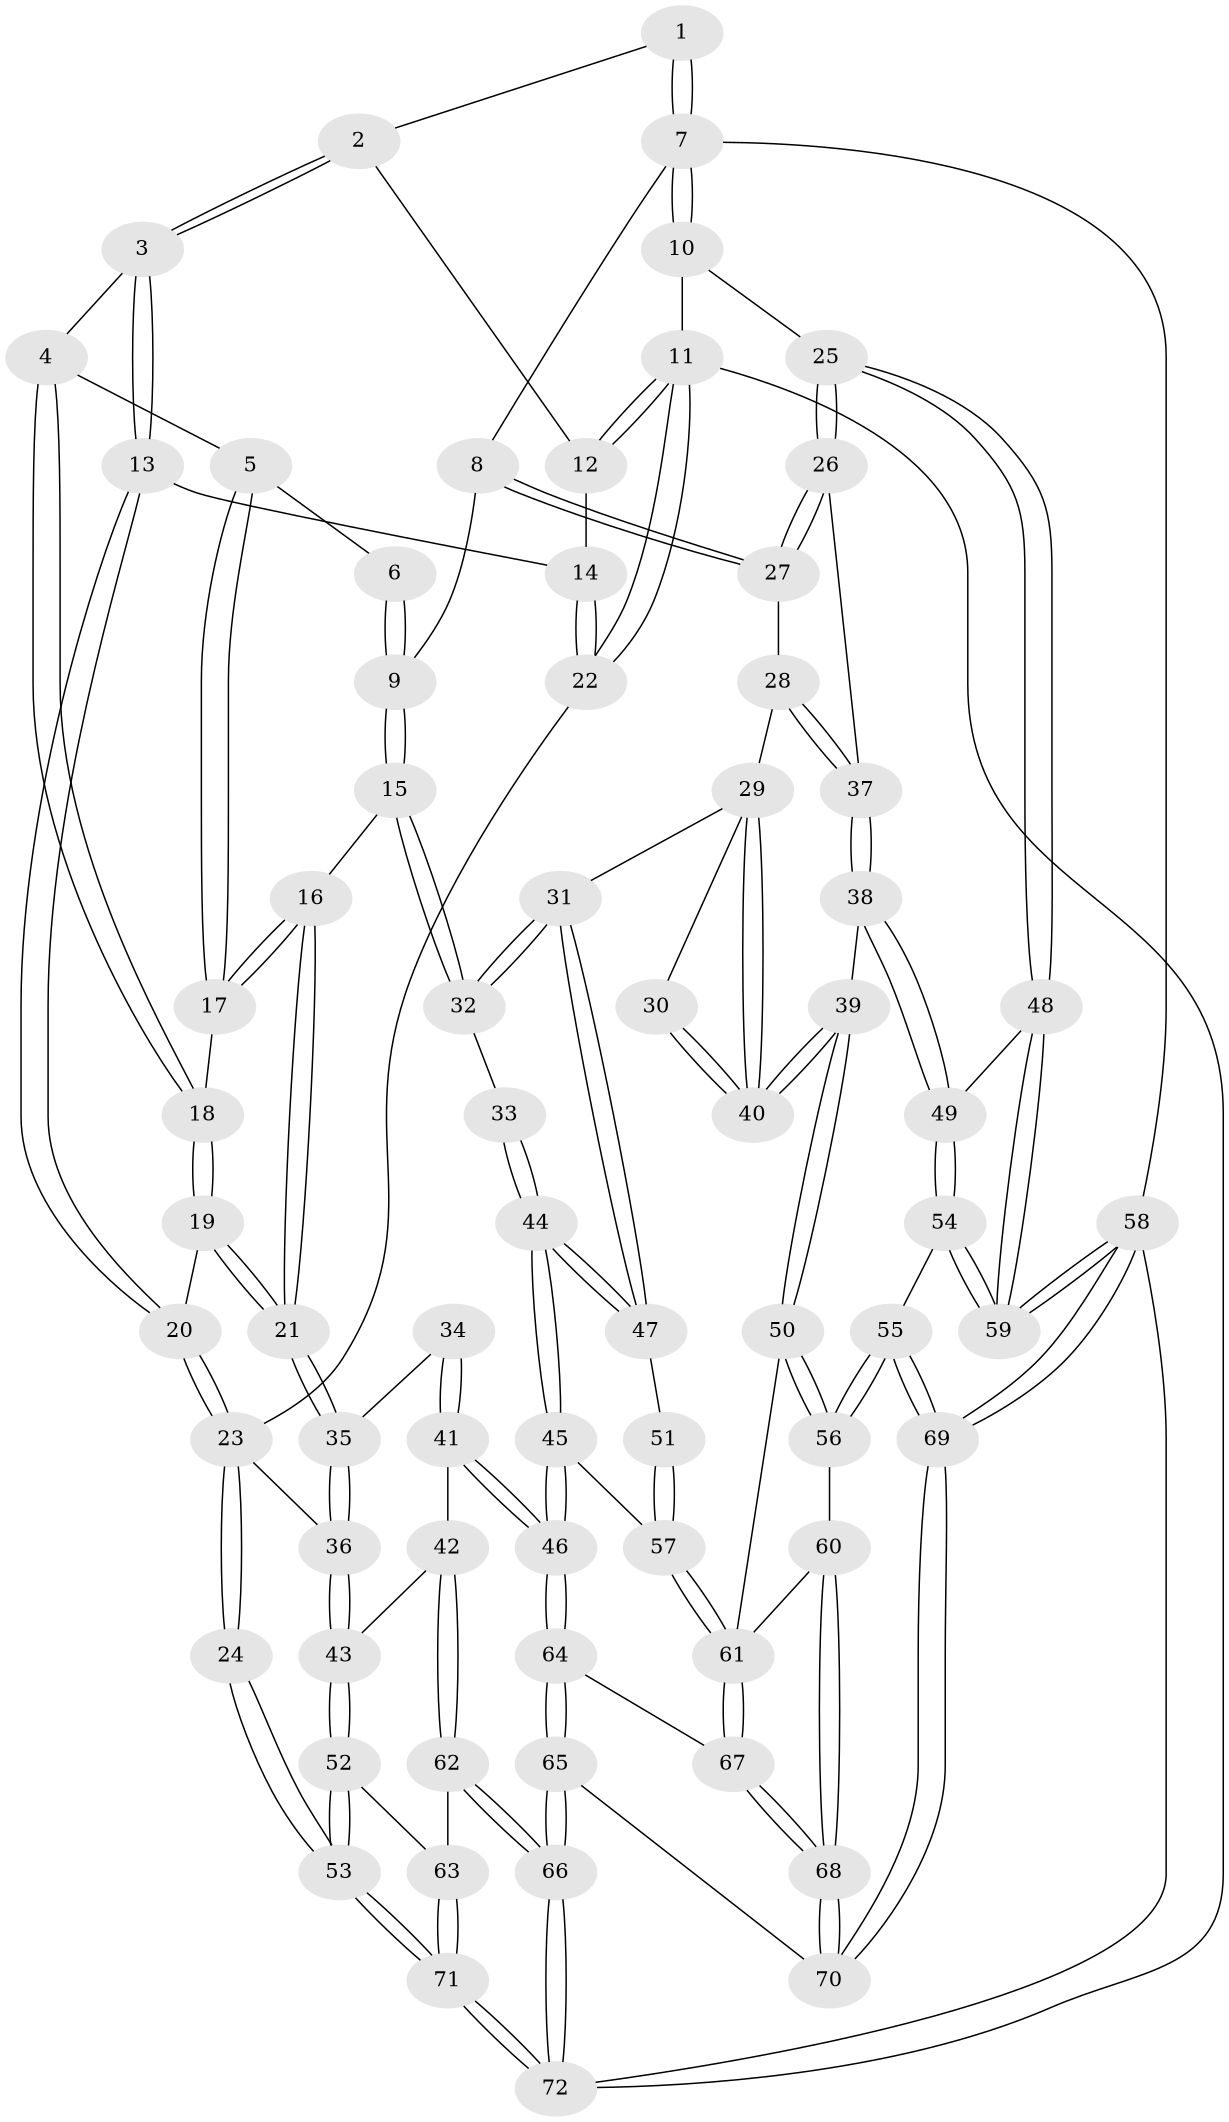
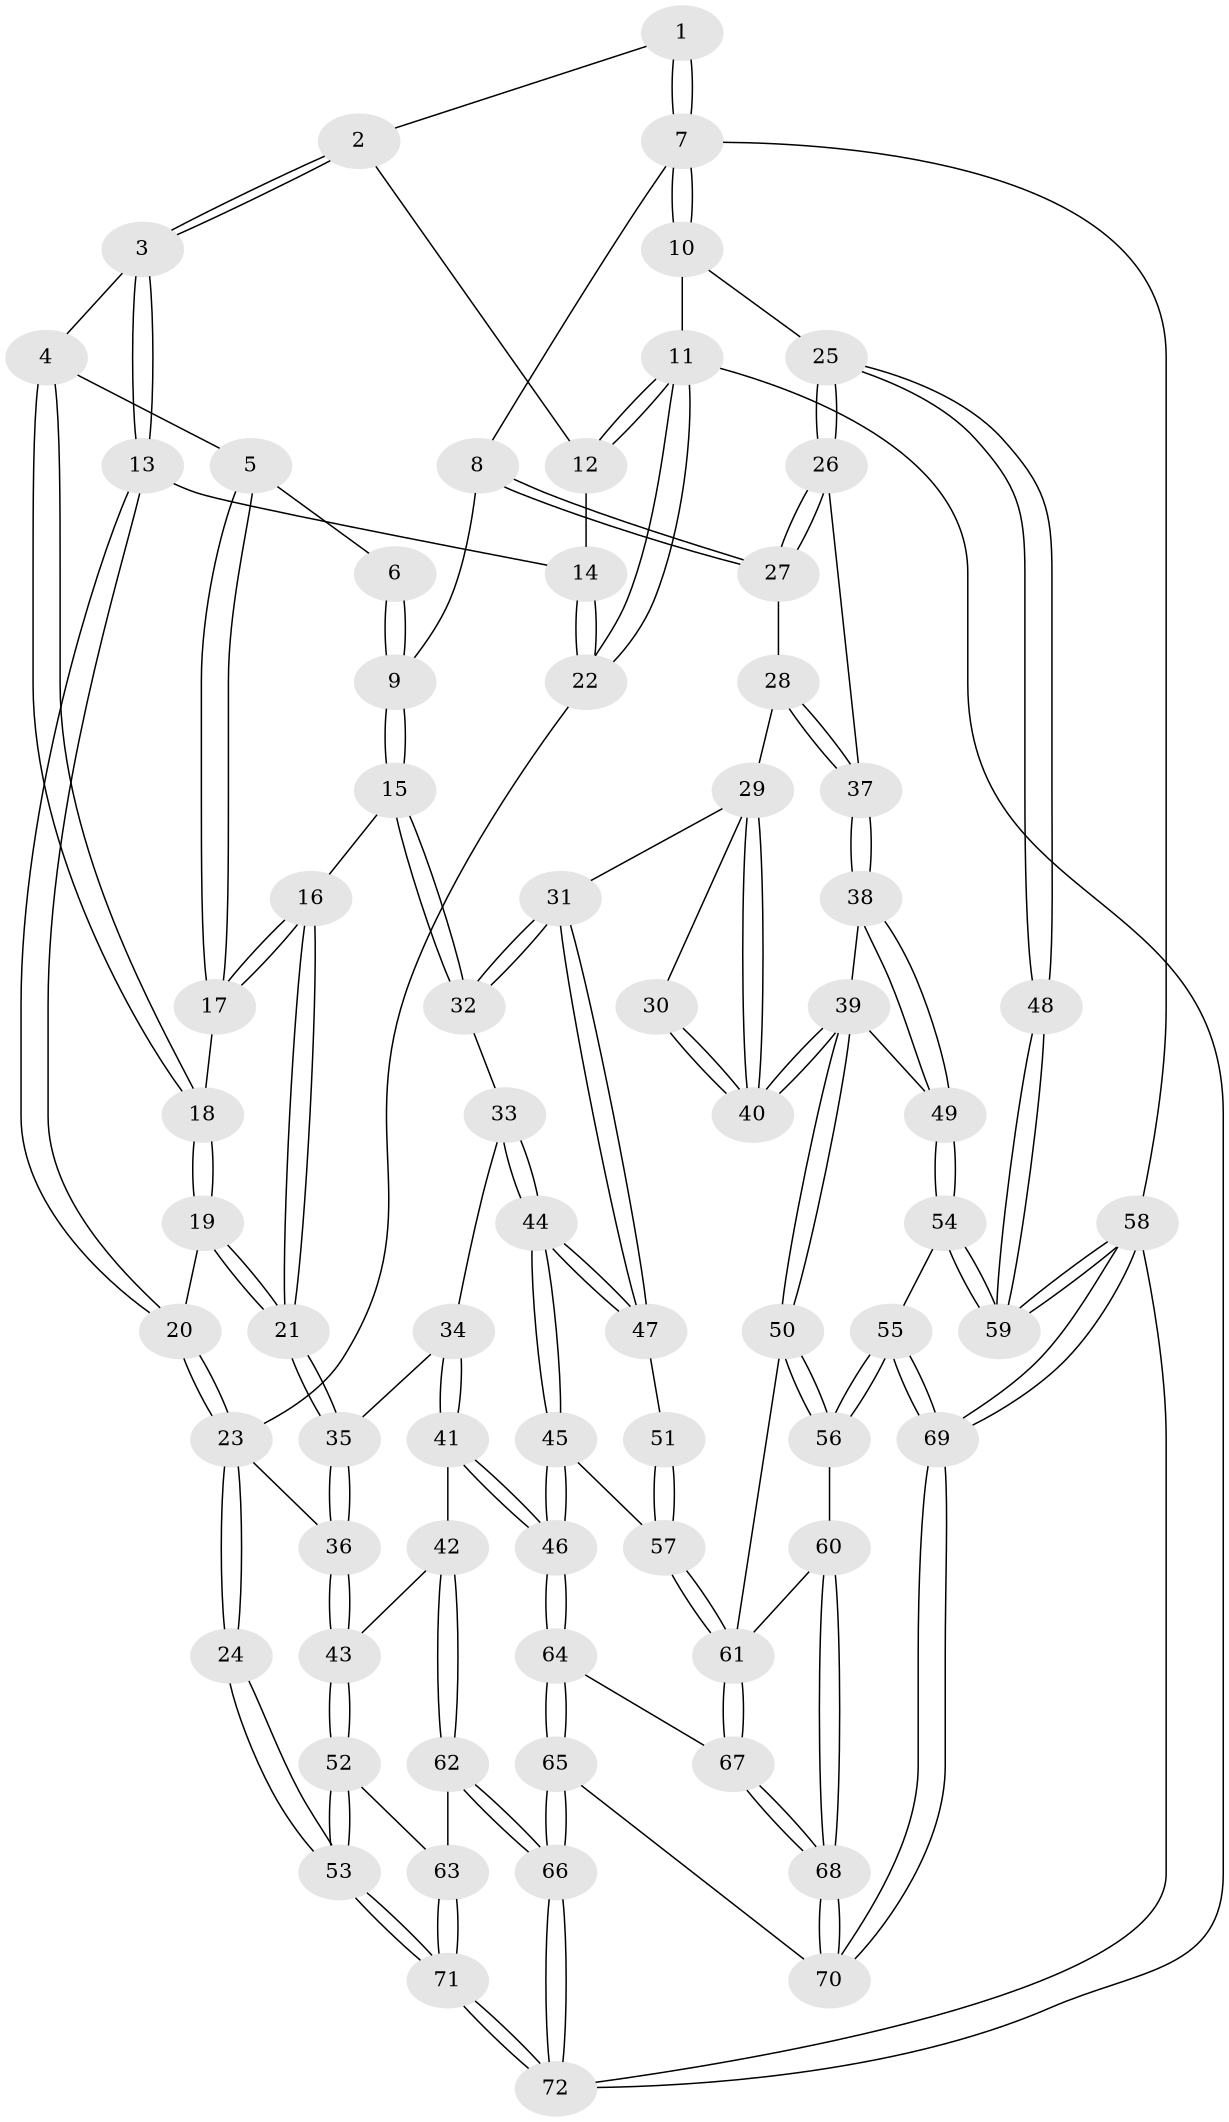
edge "48" -- "49": now "39" -- "49"
edge "33" -- "34": added
